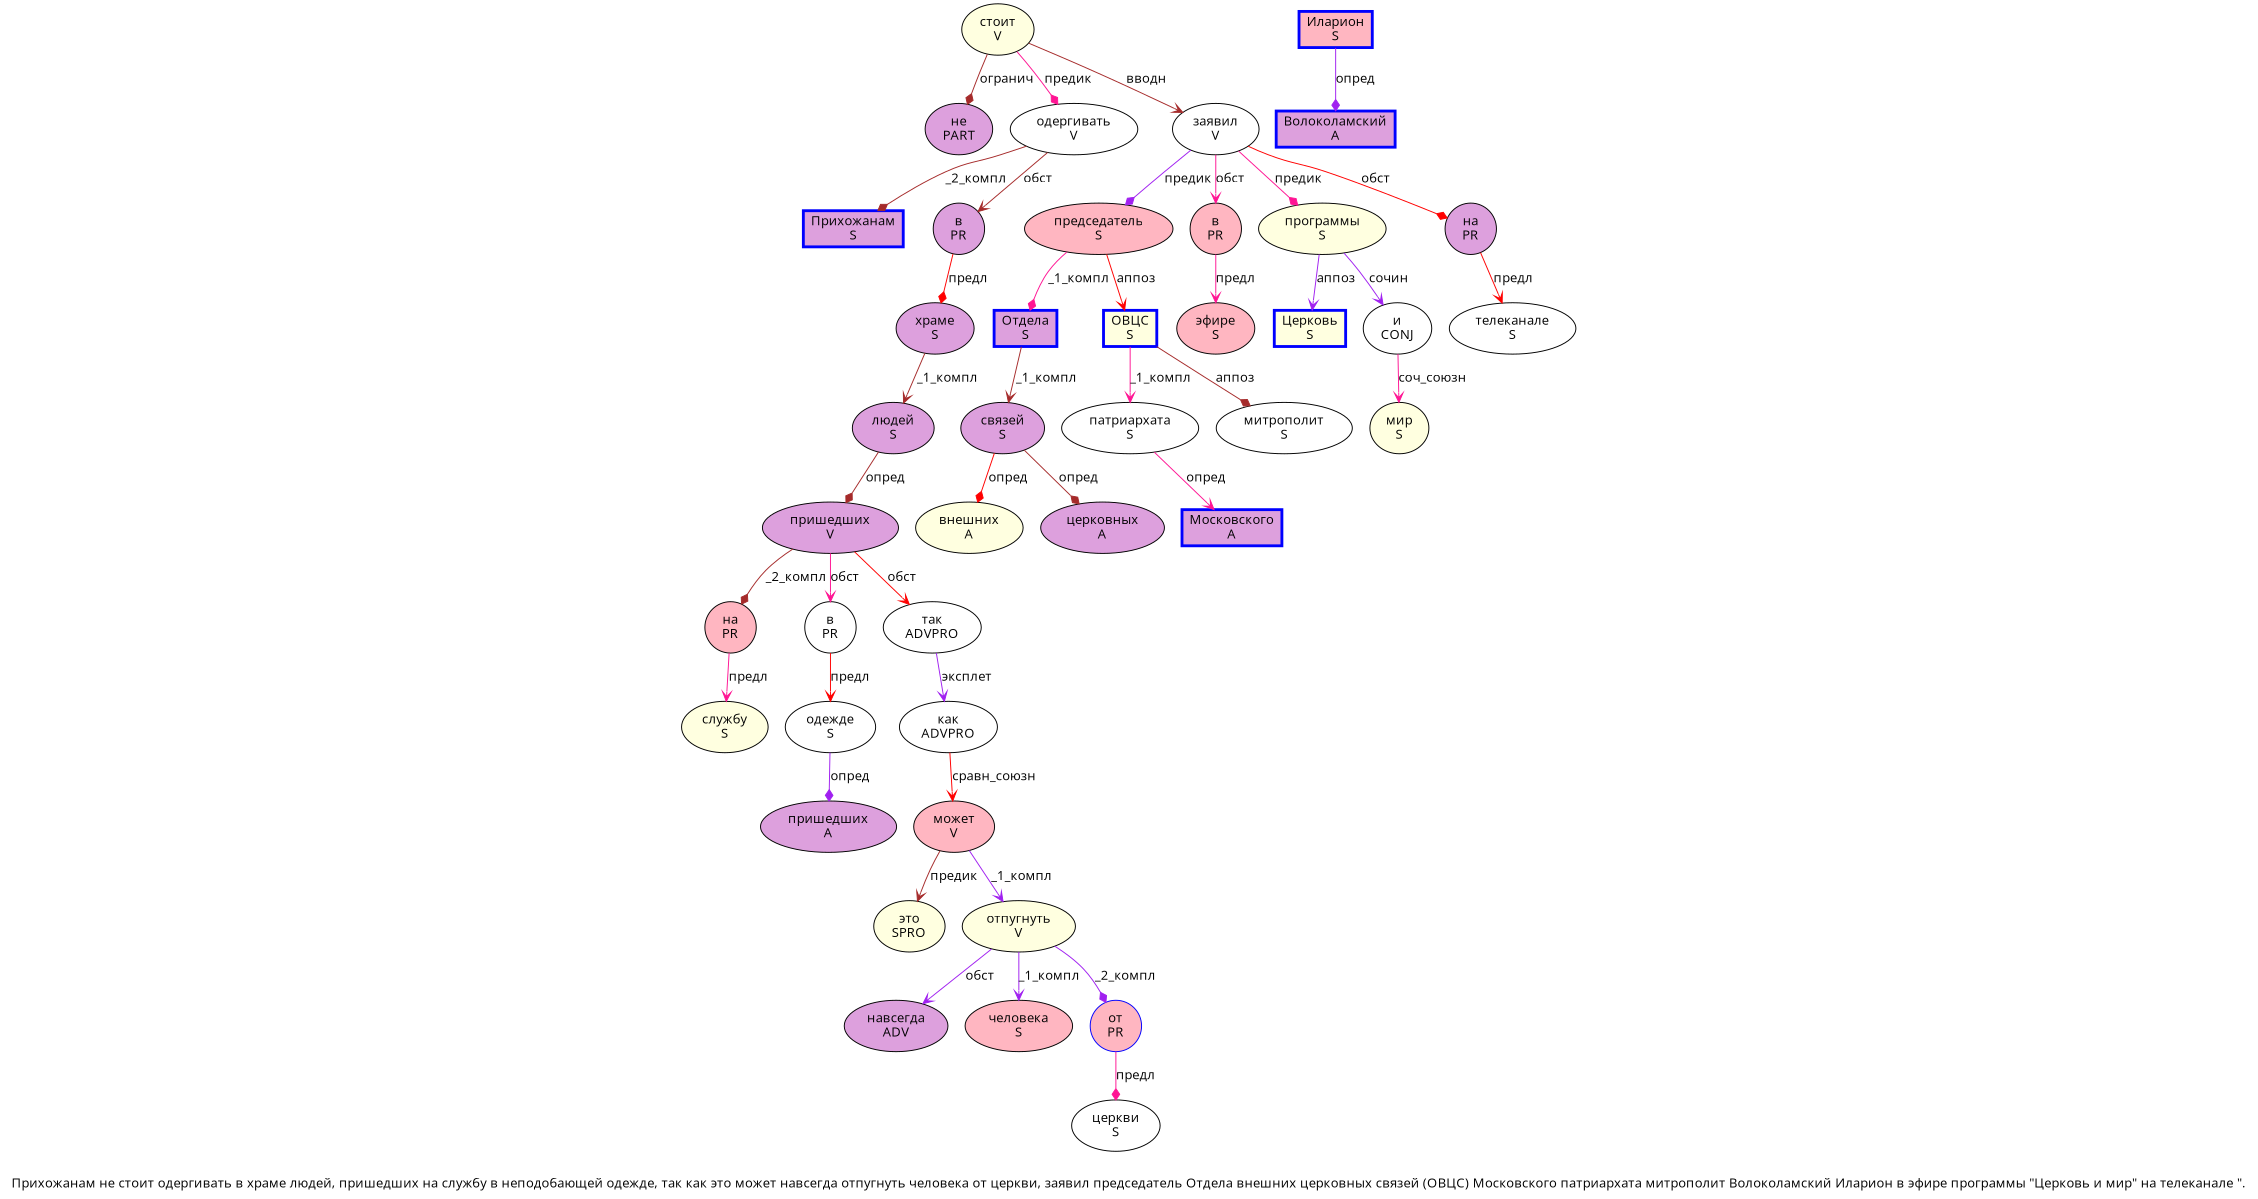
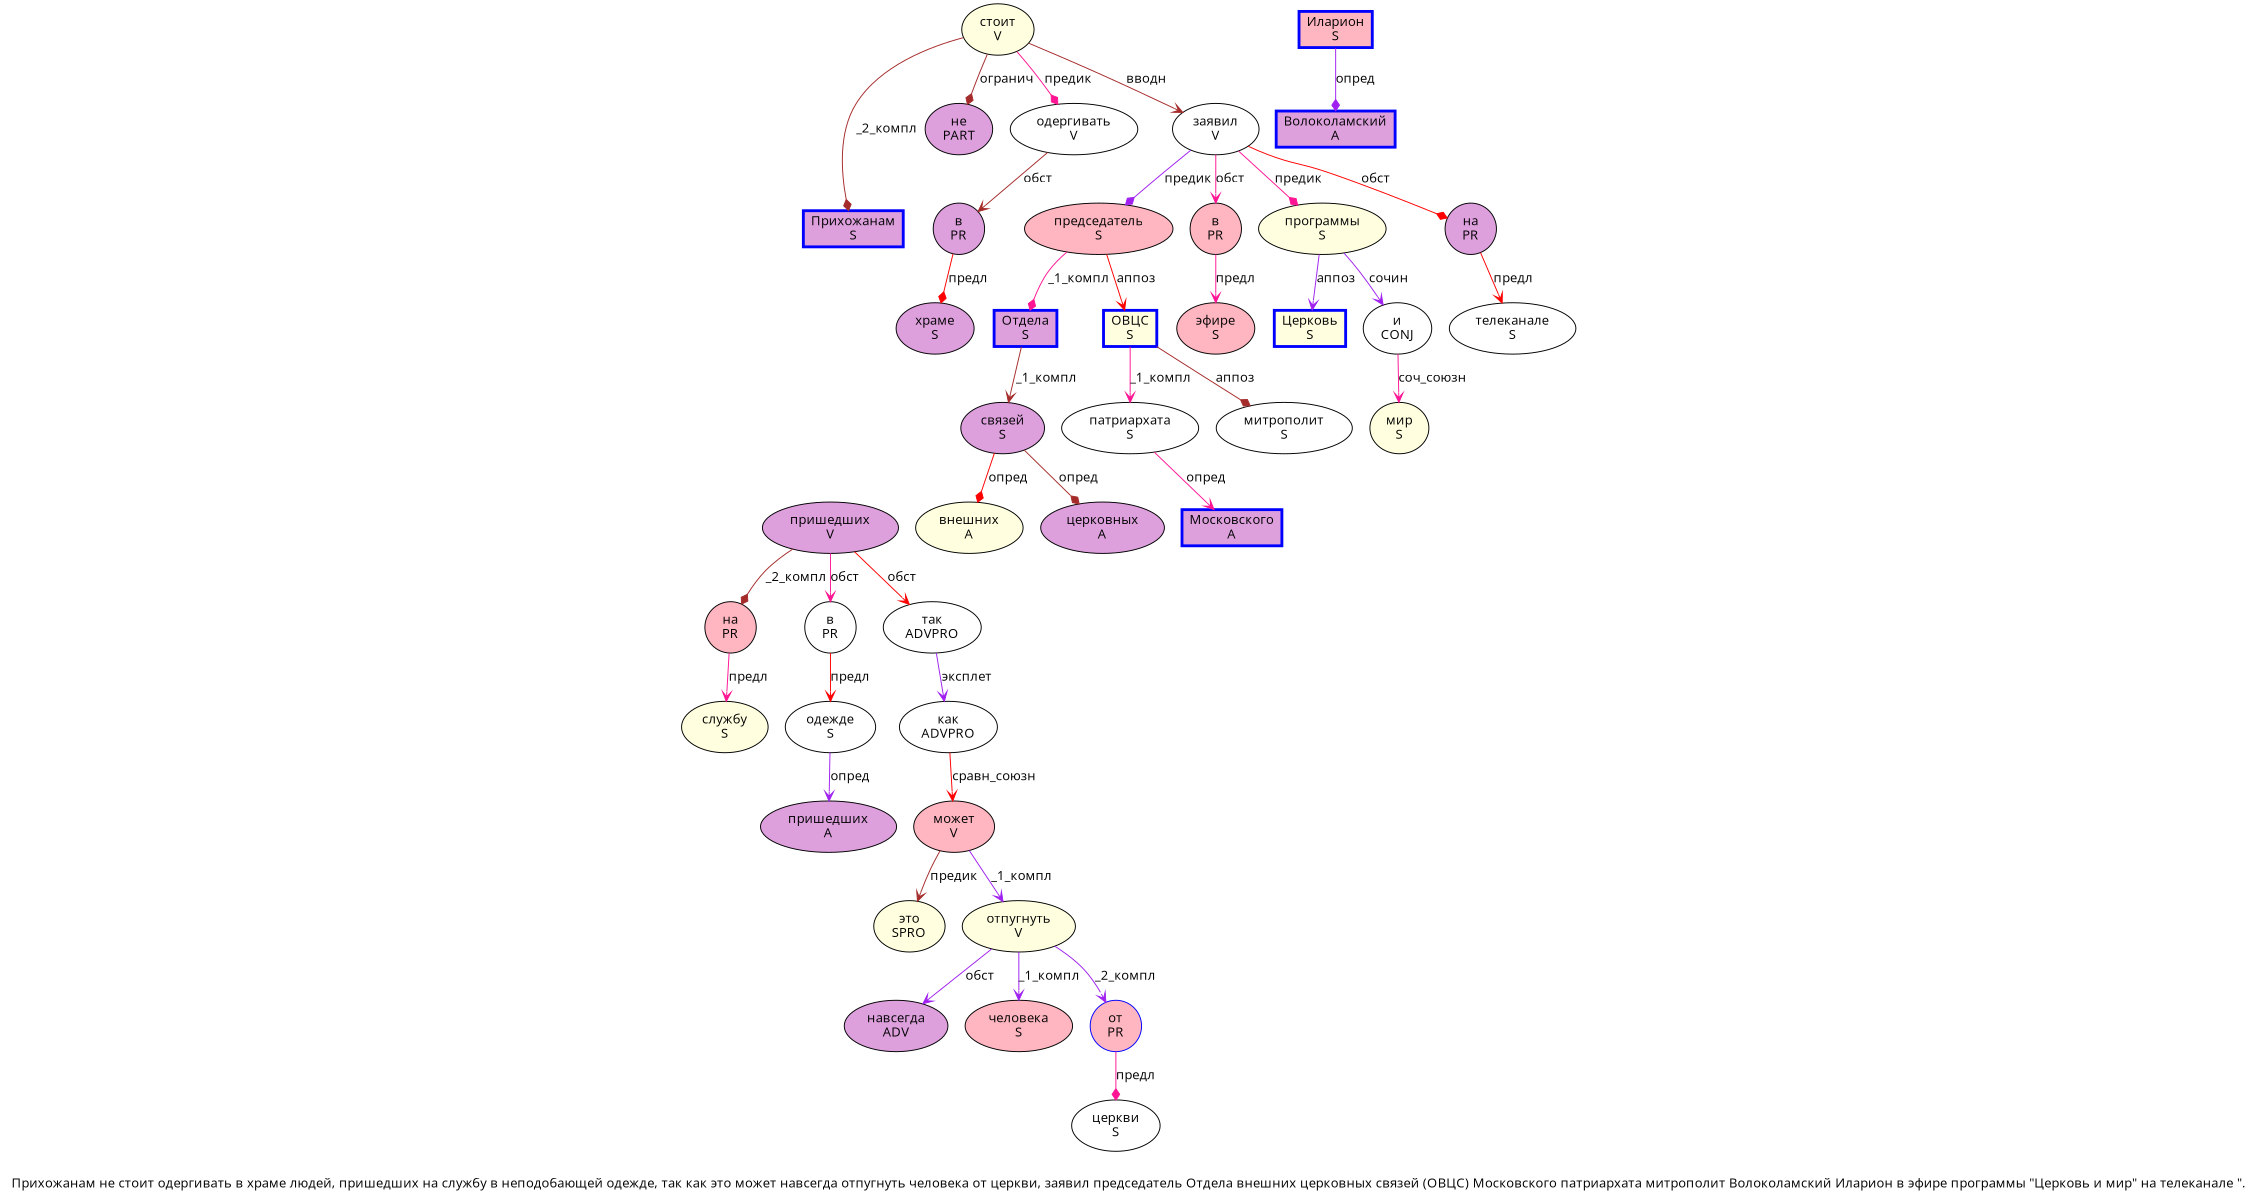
edge "одергивать V" -> "Прихожанам S": now "стоит V" -> "Прихожанам S"
node "людей S": removed
edge "одежде S" -> "пришедших A": arrowhead diamond -> vee
edge "отпугнуть V" -> "от PR": arrowhead diamond -> vee
